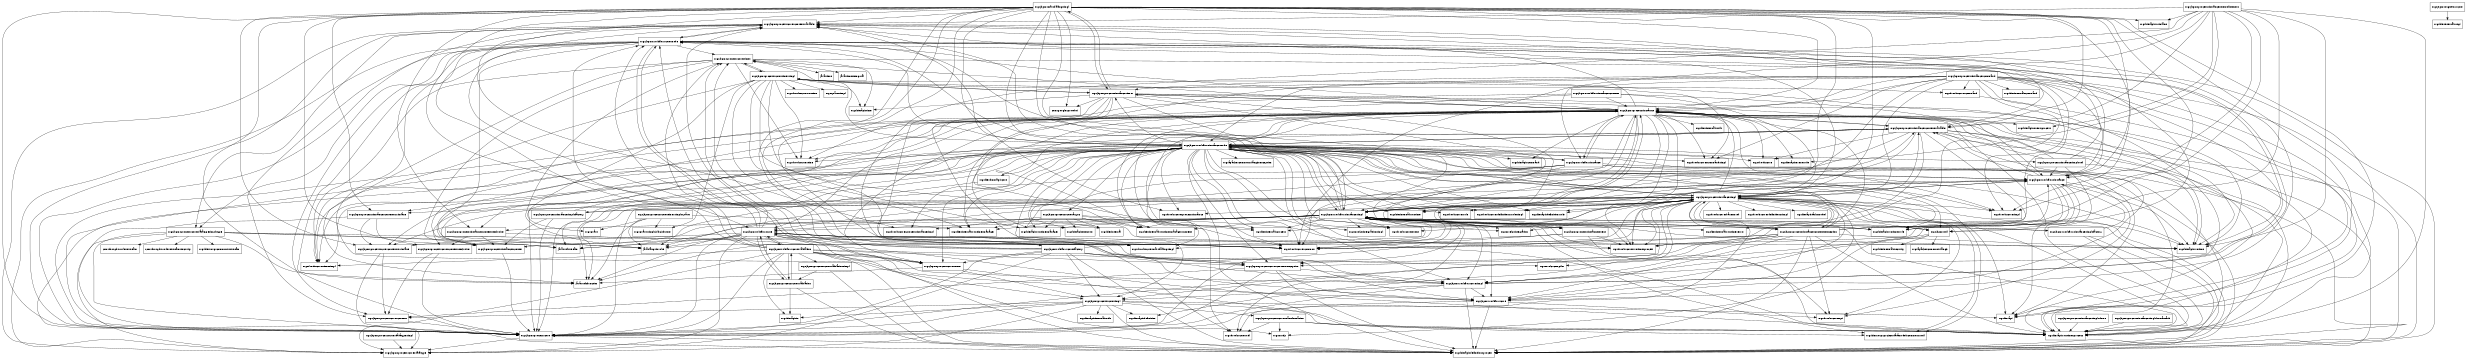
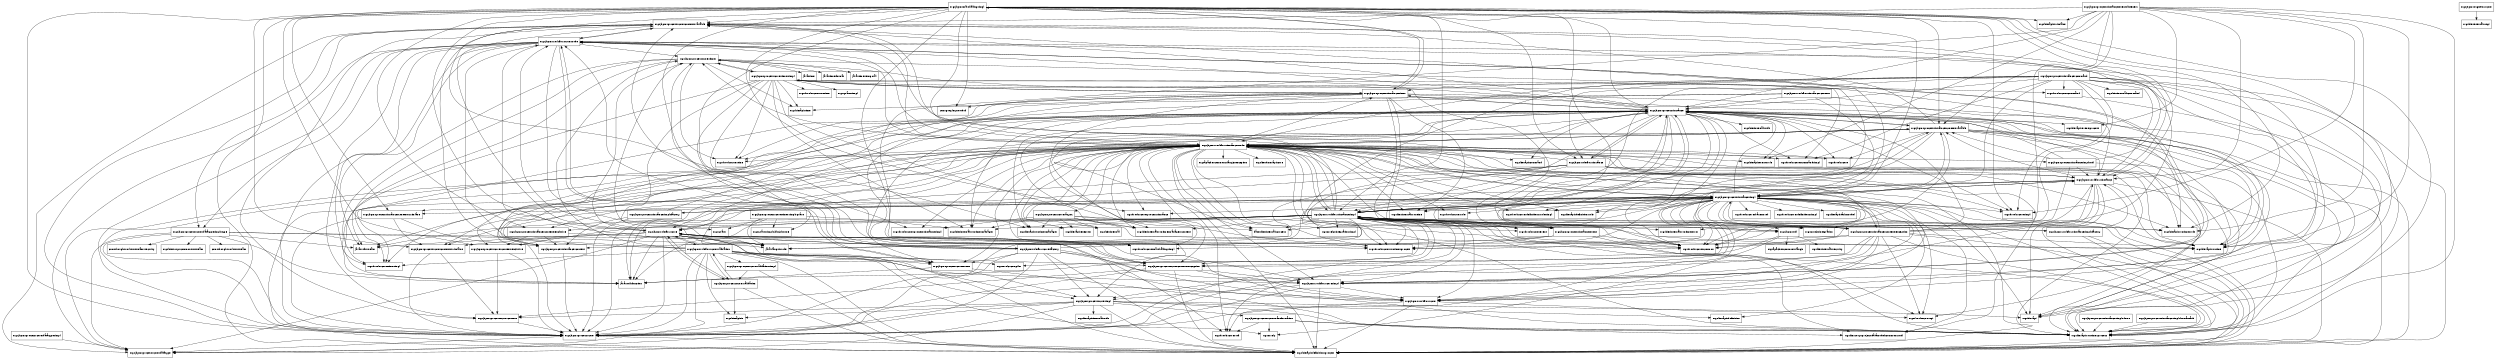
node "java_time_format": added
edge "org_jbpm_workflow_core_node" -> "java_util_stream": added
edge "org_kie_dmn_api_core" -> "java_lang_invoke": now "org_jbpm_workflow_instance_node" -> "java_lang_invoke"
node "org_kie_internal_process": label "org_kie_internal_process" -> "base_kie_internal_process"
